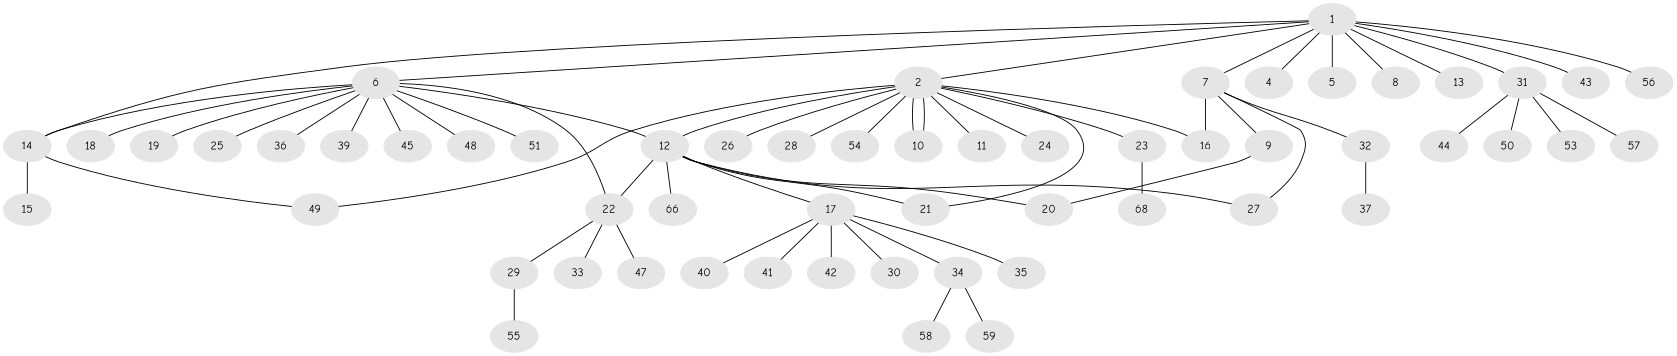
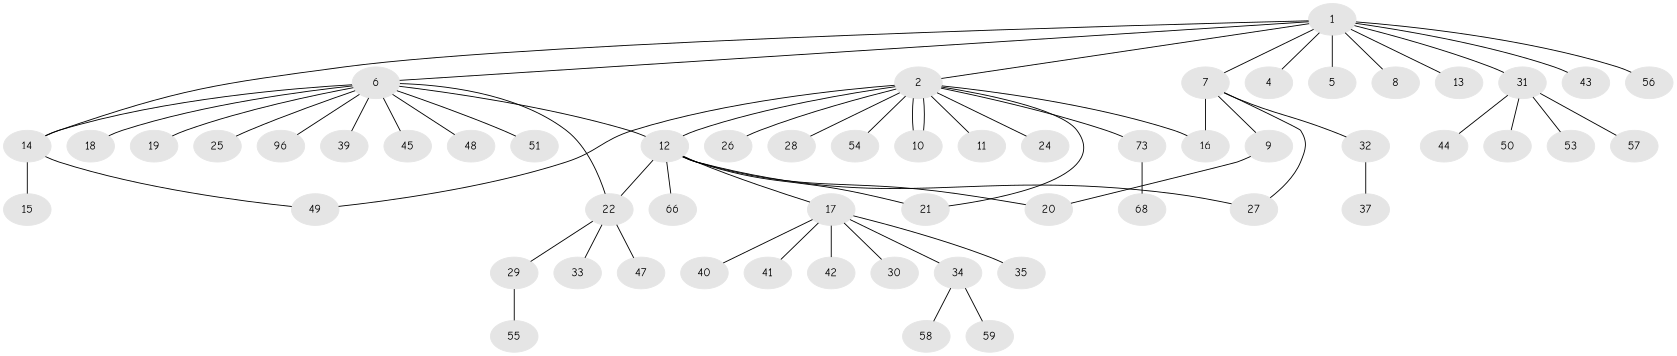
node "36": label "36" -> "96"
node "23": label "23" -> "73"
